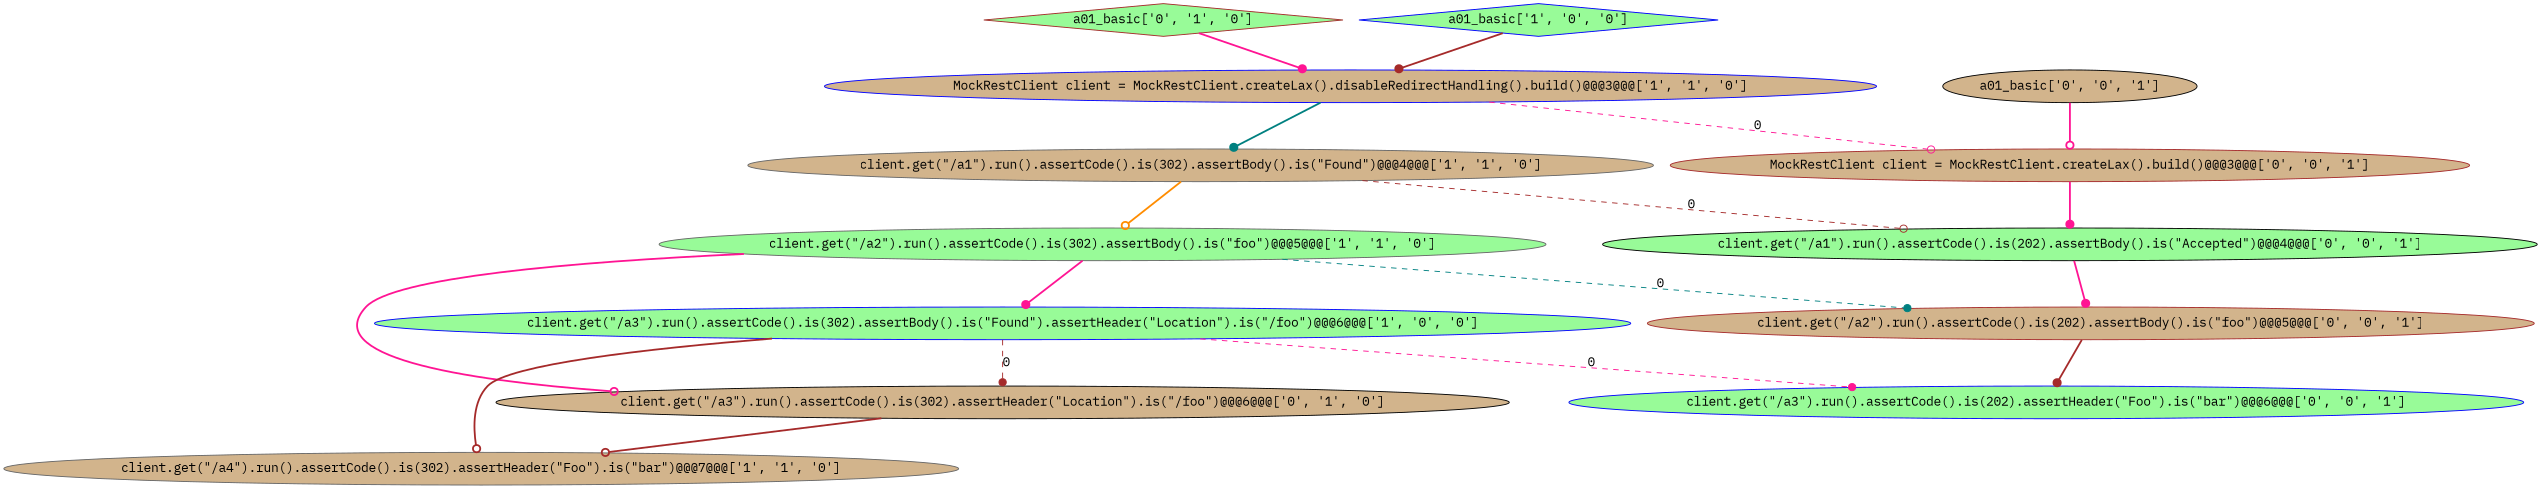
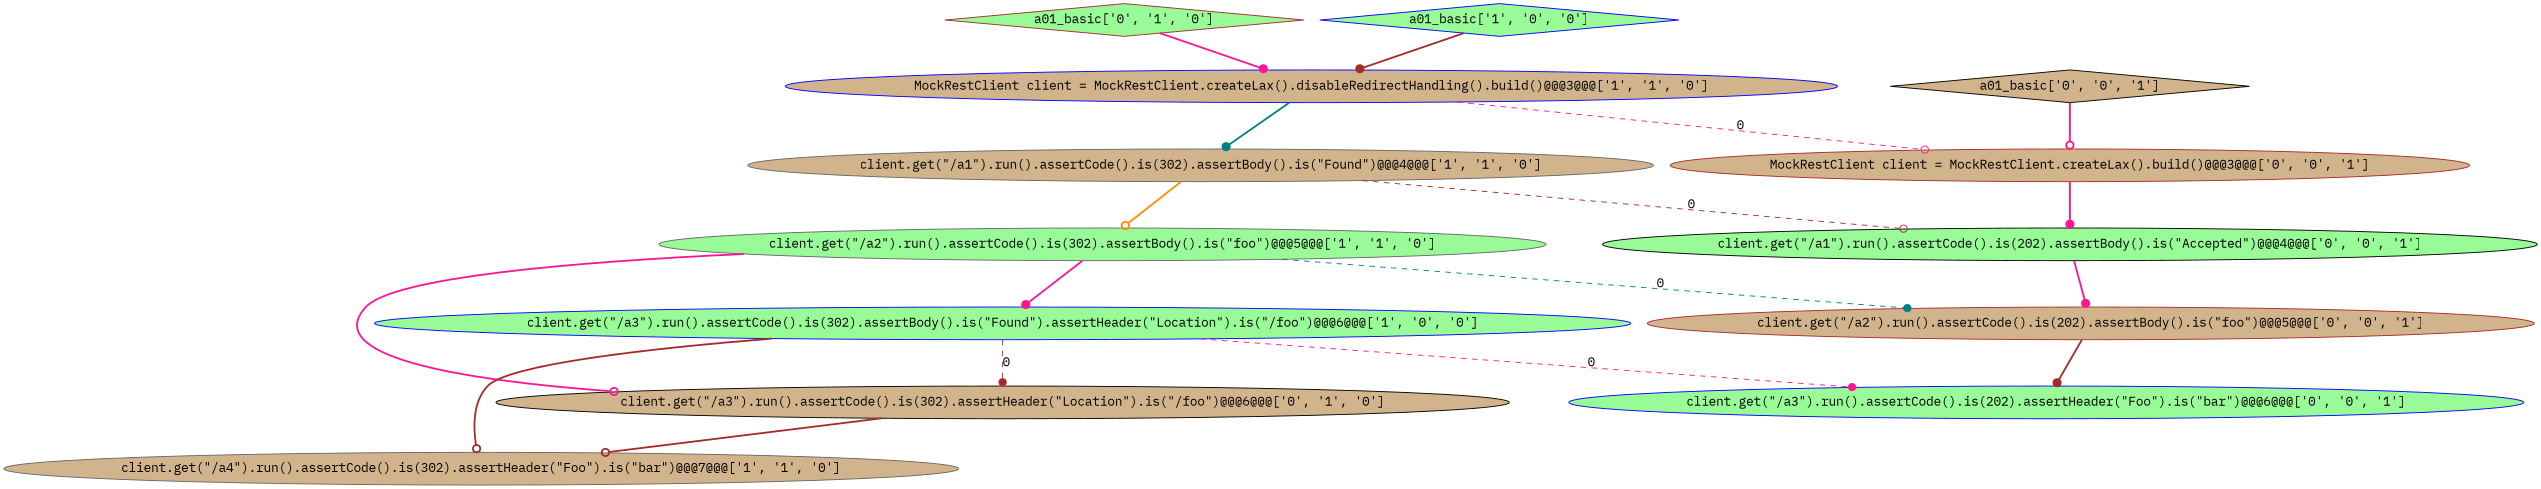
node "a01_basic['0', '0', '1']": shape ellipse -> diamond
